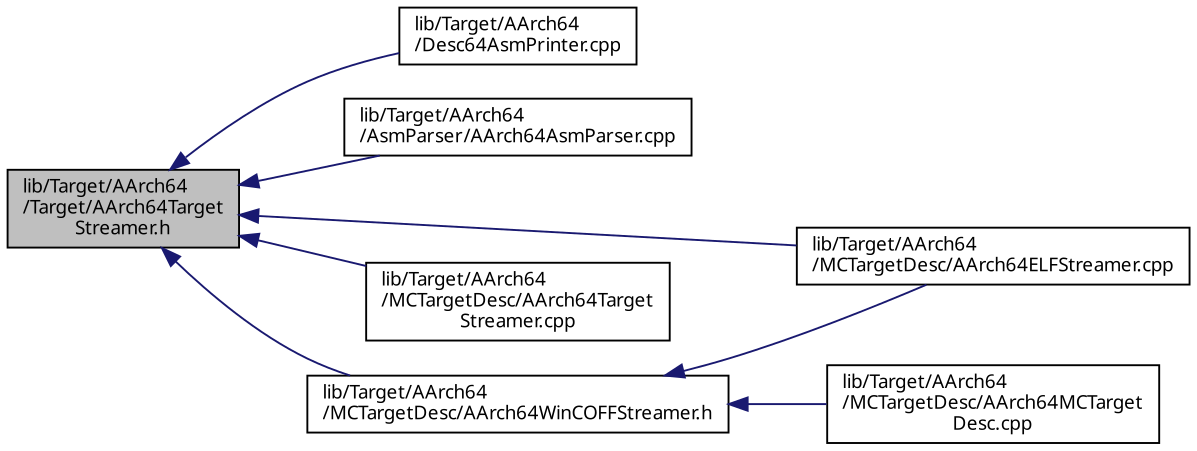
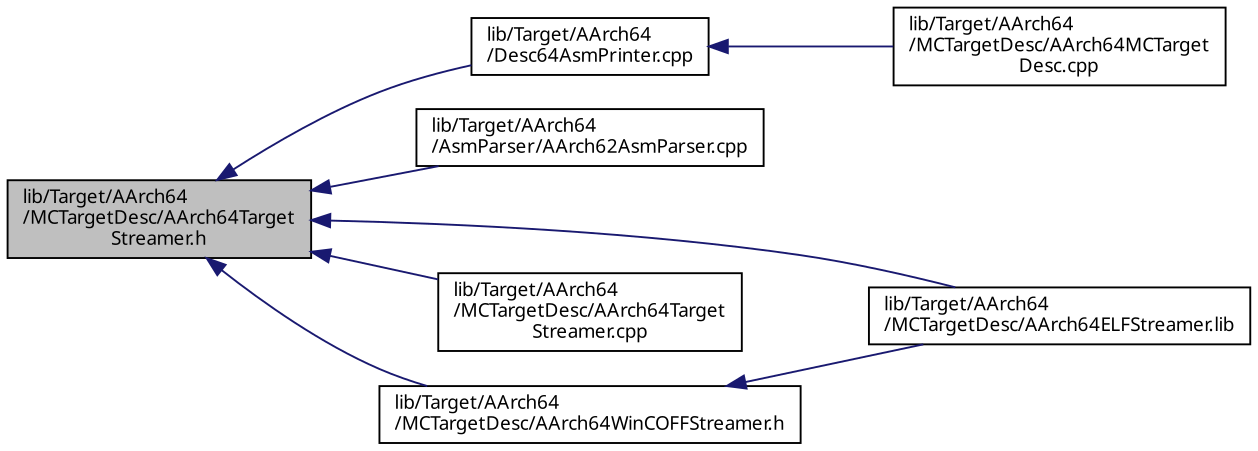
node "lib/Target/AArch64 /AsmParser/AArch64AsmParser.cpp": label "lib/Target/AArch64 /AsmParser/AArch64AsmParser.cpp" -> "lib/Target/AArch64 /AsmParser/AArch62AsmParser.cpp"
node "lib/Target/AArch64 /Target/AArch64Target Streamer.h": label "lib/Target/AArch64 /Target/AArch64Target Streamer.h" -> "lib/Target/AArch64 /MCTargetDesc/AArch64Target Streamer.h"
node "lib/Target/AArch64 /MCTargetDesc/AArch64ELFStreamer.cpp": label "lib/Target/AArch64 /MCTargetDesc/AArch64ELFStreamer.cpp" -> "lib/Target/AArch64 /MCTargetDesc/AArch64ELFStreamer.lib"
edge "lib/Target/AArch64 /MCTargetDesc/AArch64MCTarget Desc.cpp" -> "lib/Target/AArch64 /MCTargetDesc/AArch64WinCOFFStreamer.h": now "lib/Target/AArch64 /MCTargetDesc/AArch64MCTarget Desc.cpp" -> "lib/Target/AArch64 /Desc64AsmPrinter.cpp"
